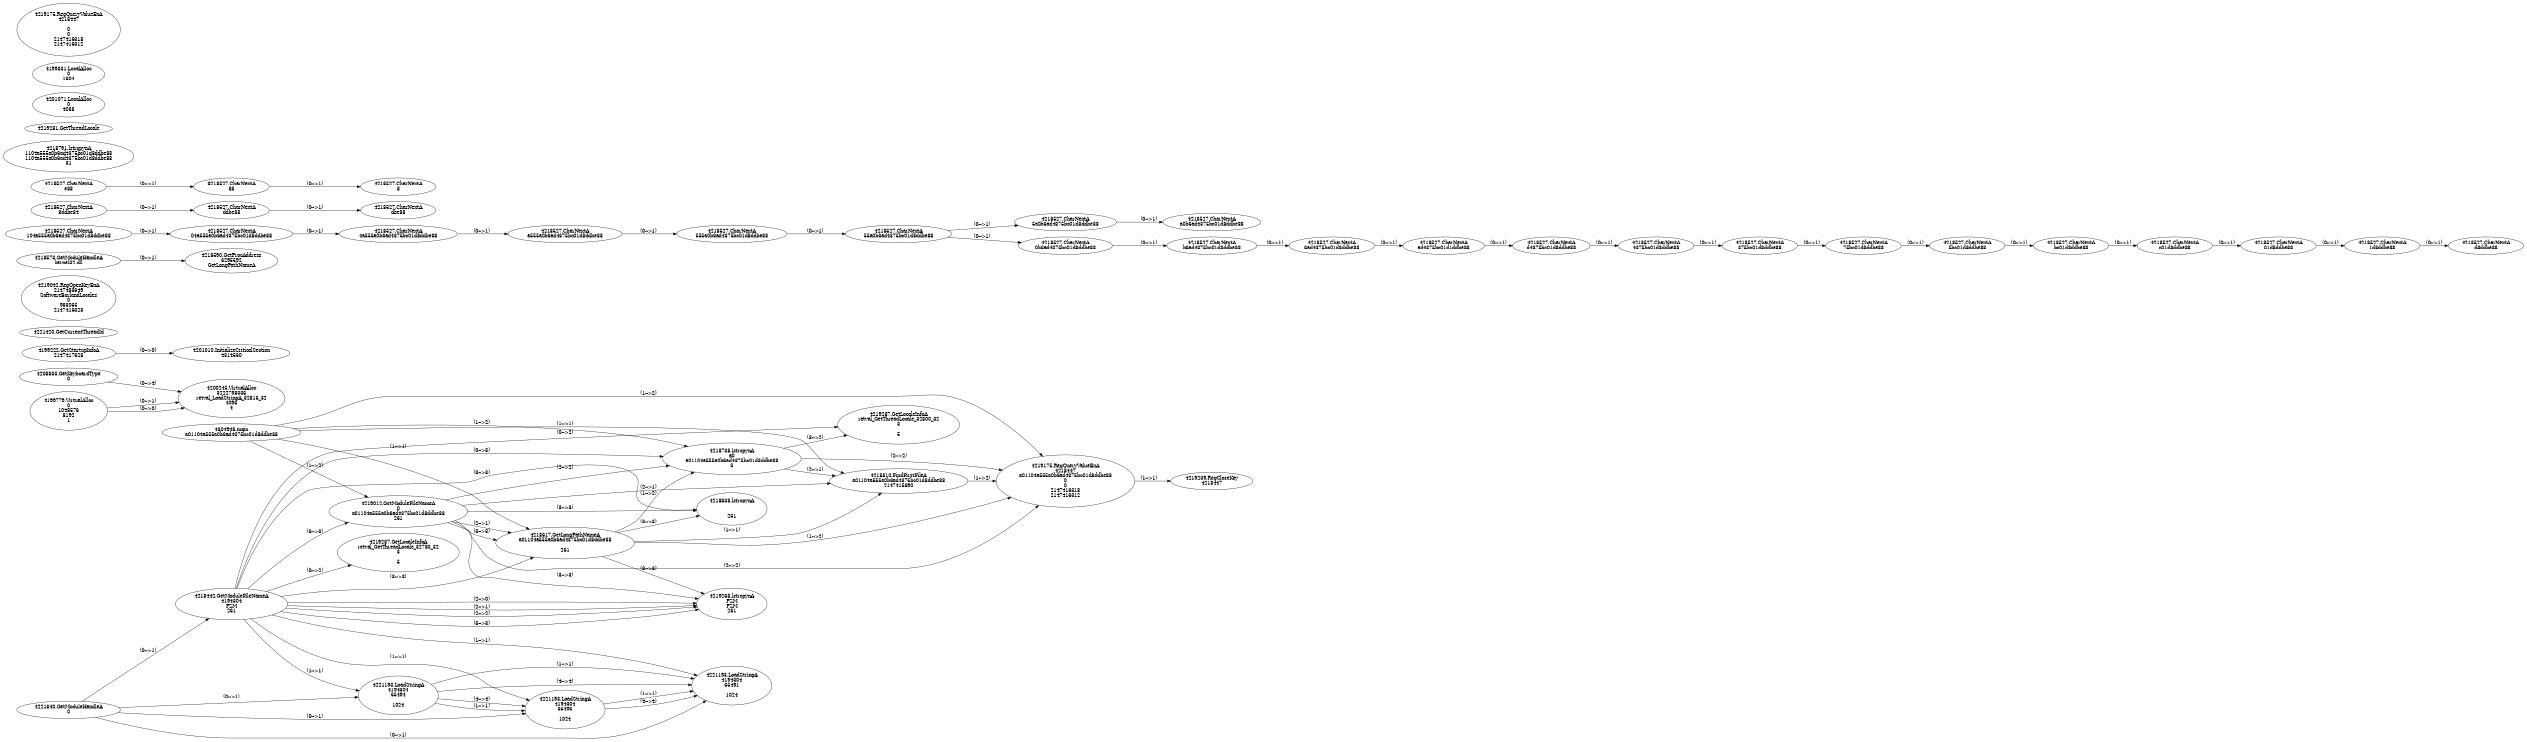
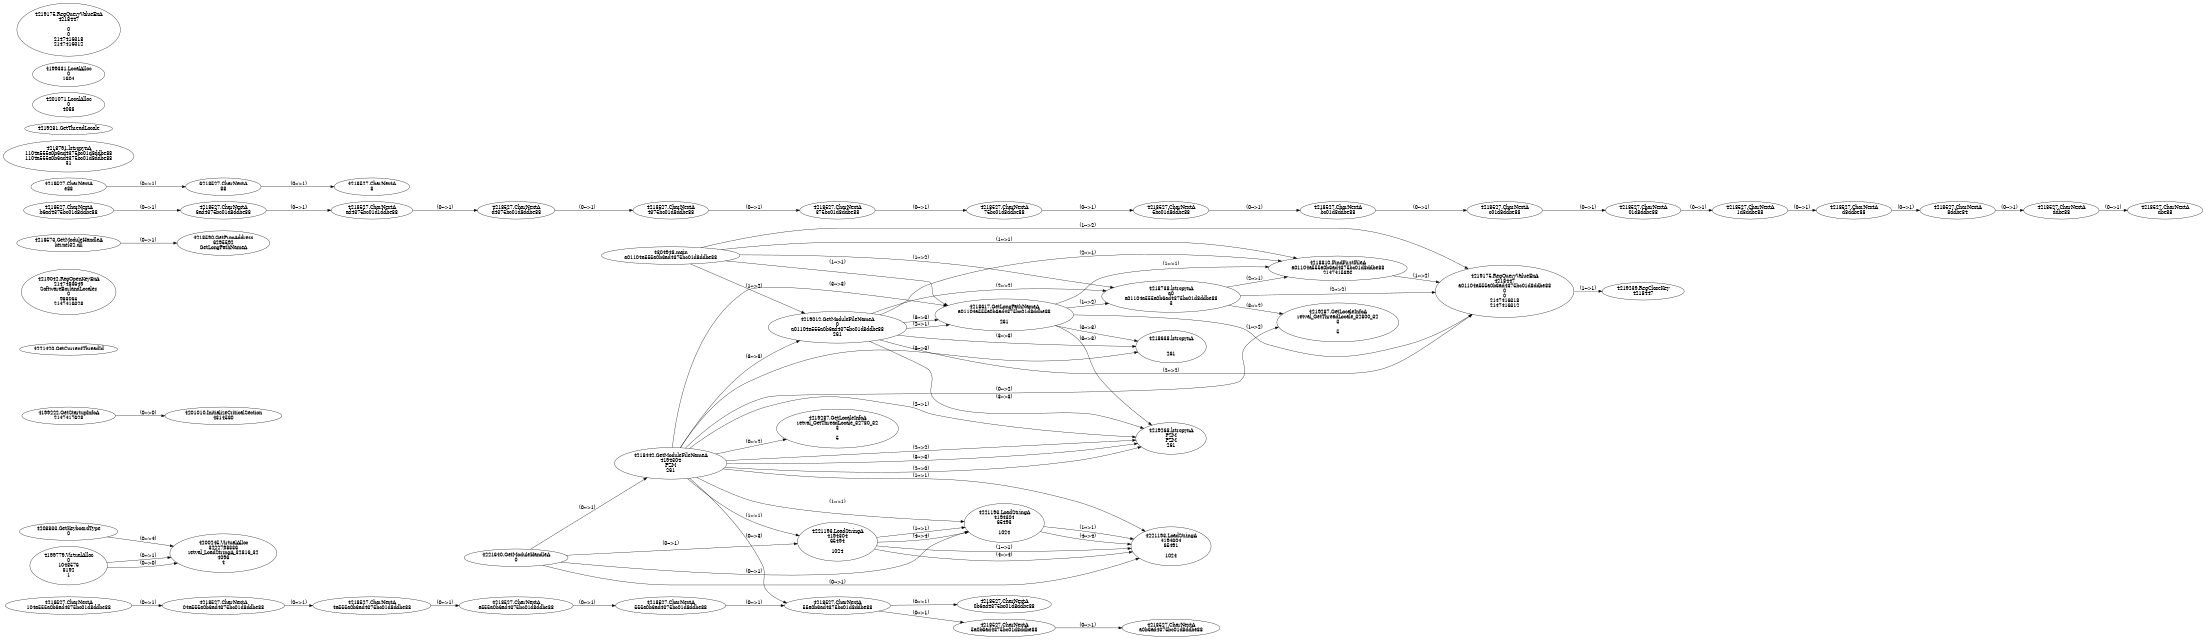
edge "4218527.CharNextA d8ddbe88" -> "4218527.CharNextA 8ddbe84": added, label "(0-->1)"
edge "4218527.CharNextA 0b6ad4375bc01d8ddbe88" -> "4218527.CharNextA b6ad4375bc01d8ddbe88": removed, label "(0-->1)"
edge "4218442.GetModuleFileNameA 4194304 PZM 261" -> "4218738.lstrcpynA a0 a01104a555a0b6ad4375bc01d8ddbe88 3": now "4218442.GetModuleFileNameA 4194304 PZM 261" -> "4218527.CharNextA 55a0b6ad4375bc01d8ddbe88"
